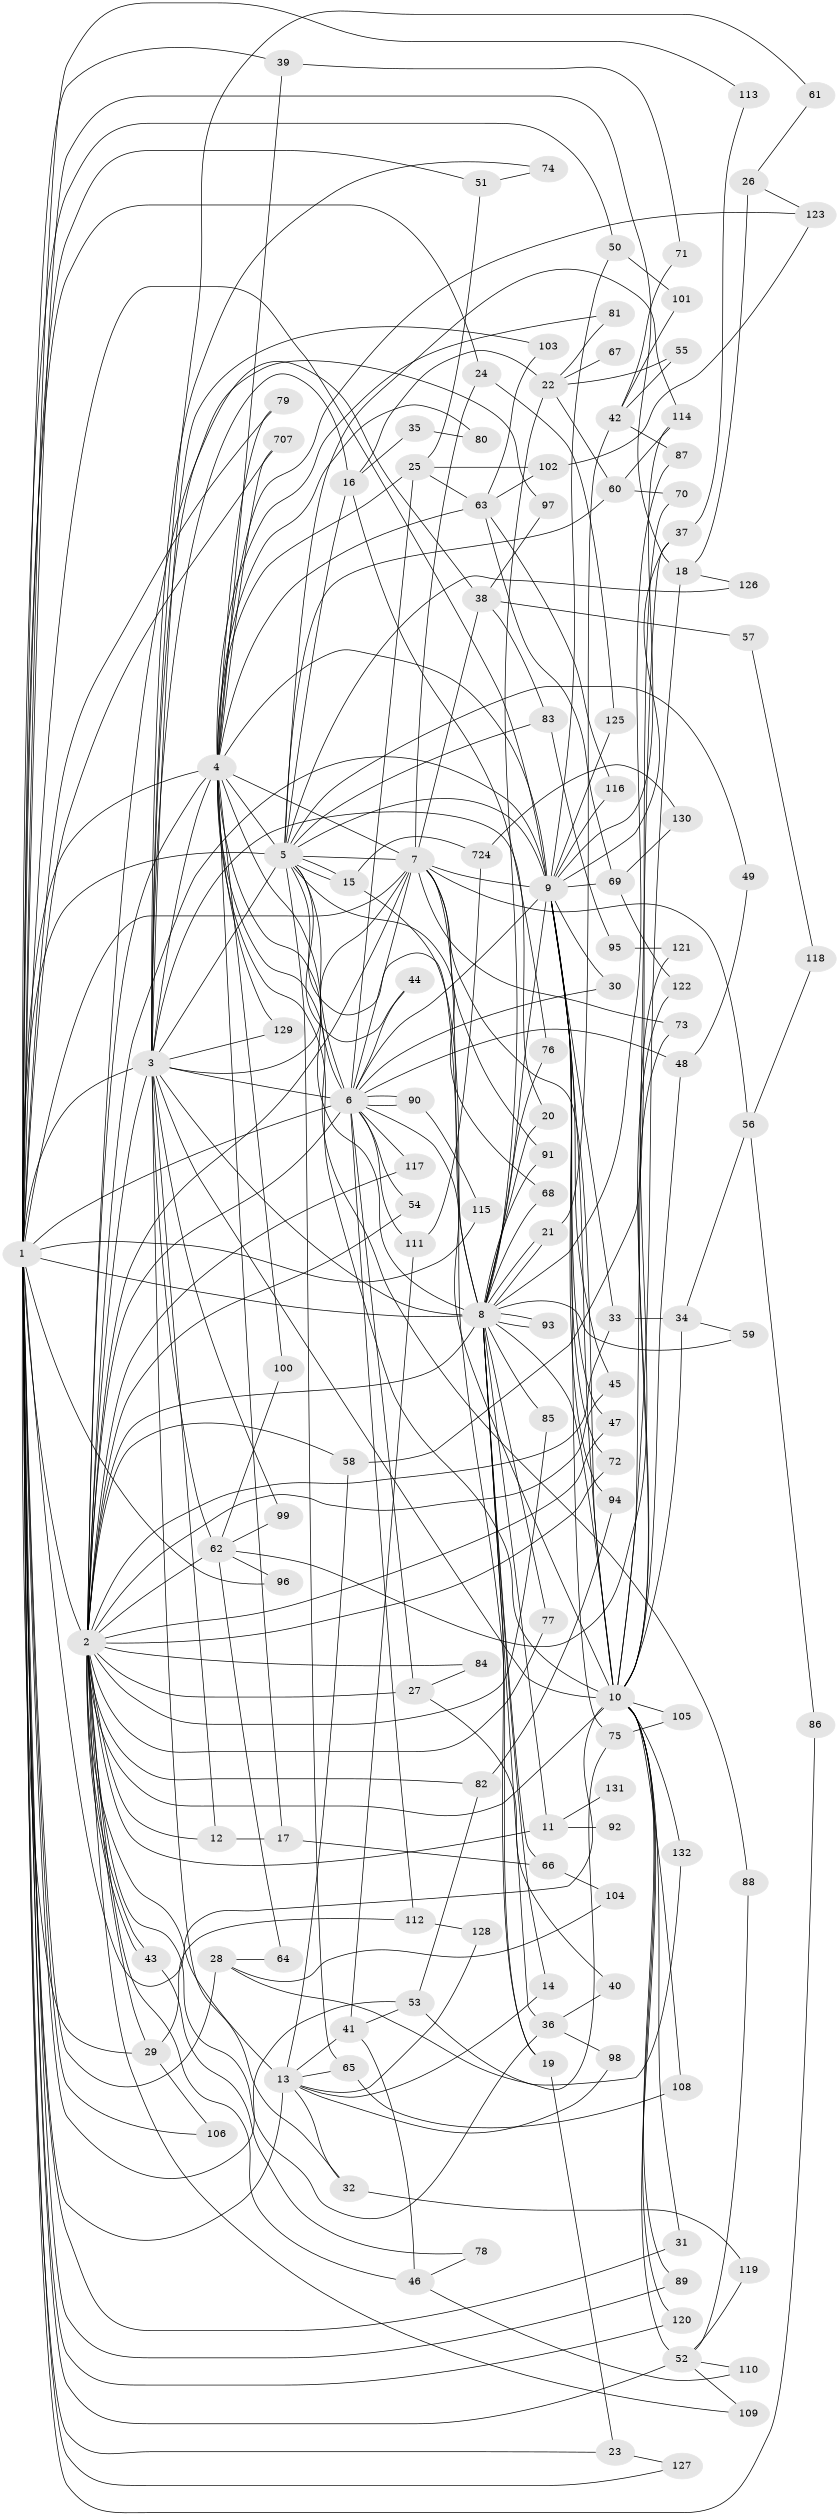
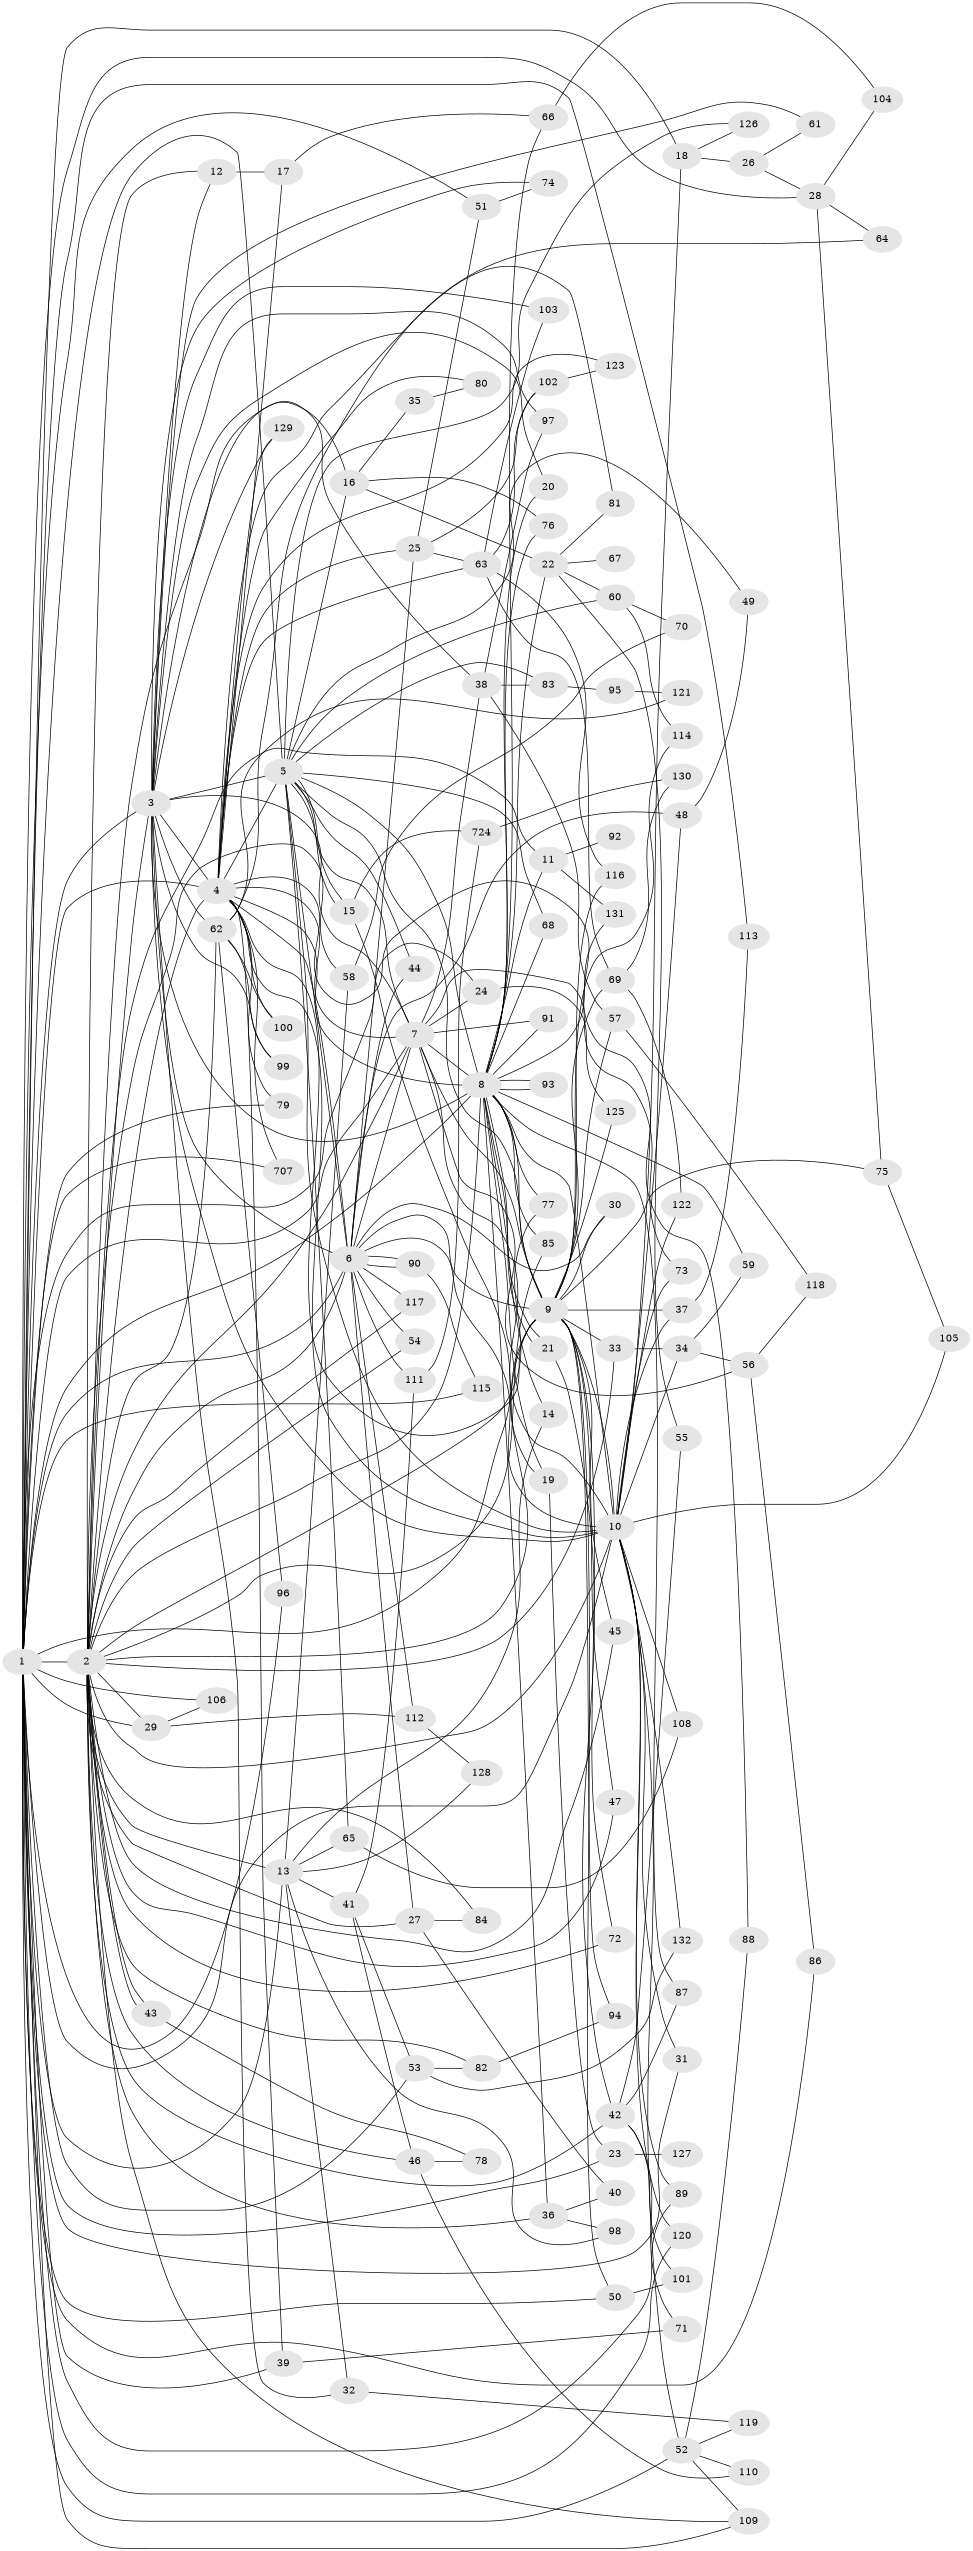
edge "26" -- "123": now "26" -- "28"
edge "114" -- "5": now "10" -- "5"
edge "131" -- "8": added
edge "57" -- "9": added
edge "2" -- "42": added
edge "1" -- "127": now "1" -- "109"
